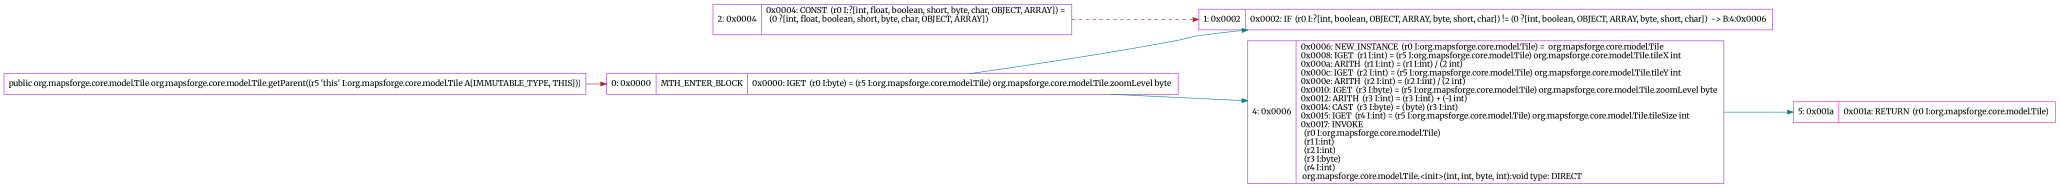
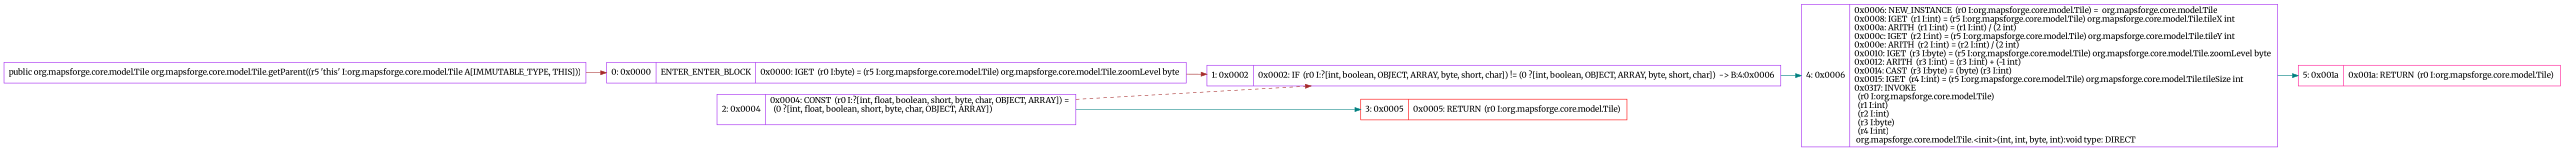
edge "0: 0x0000" -> "1: 0x0002": color teal -> brown
node "0: 0x0000": text "MTH_ENTER_BLOCK" -> "ENTER_ENTER_BLOCK"
edge "0: 0x0000" -> "4: 0x0006": now "1: 0x0002" -> "4: 0x0006"
node "3: 0x0005": added
node "4: 0x0006": text "0x0017: INVOKE" -> "0x0317: INVOKE"
